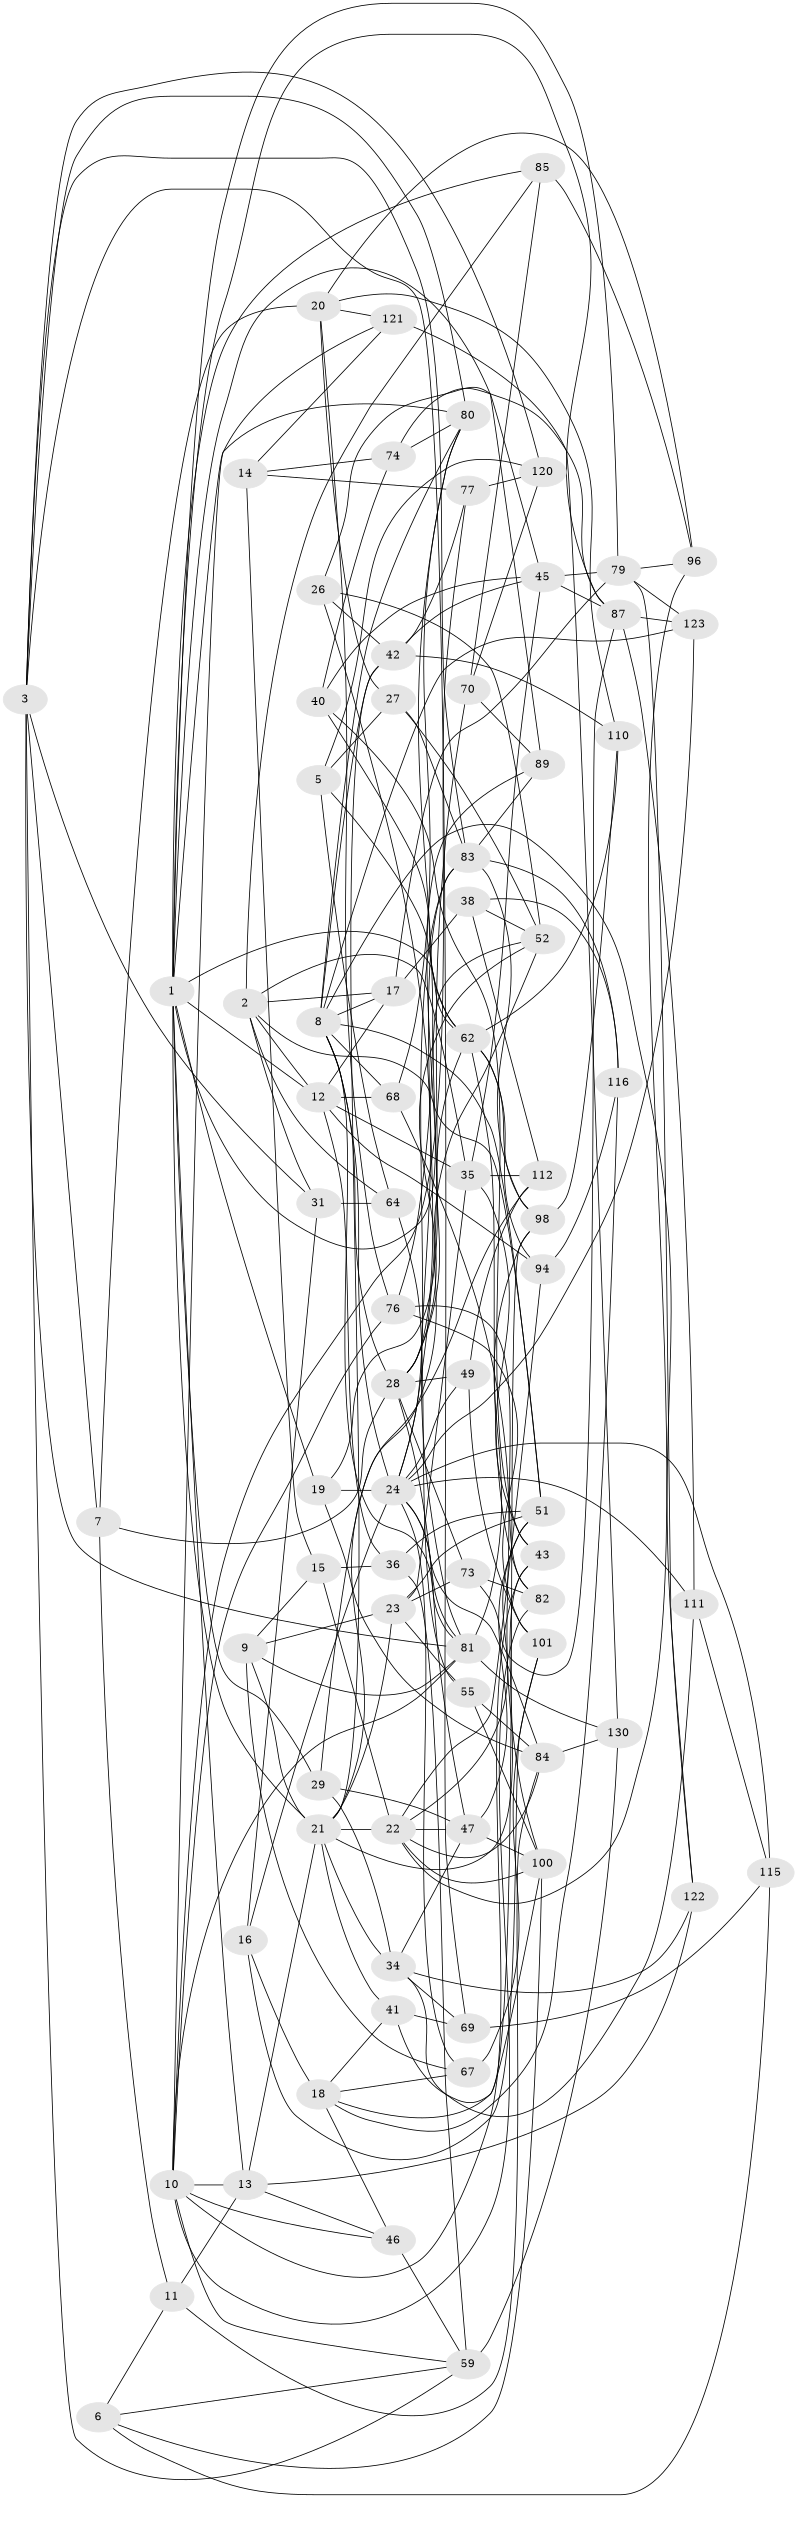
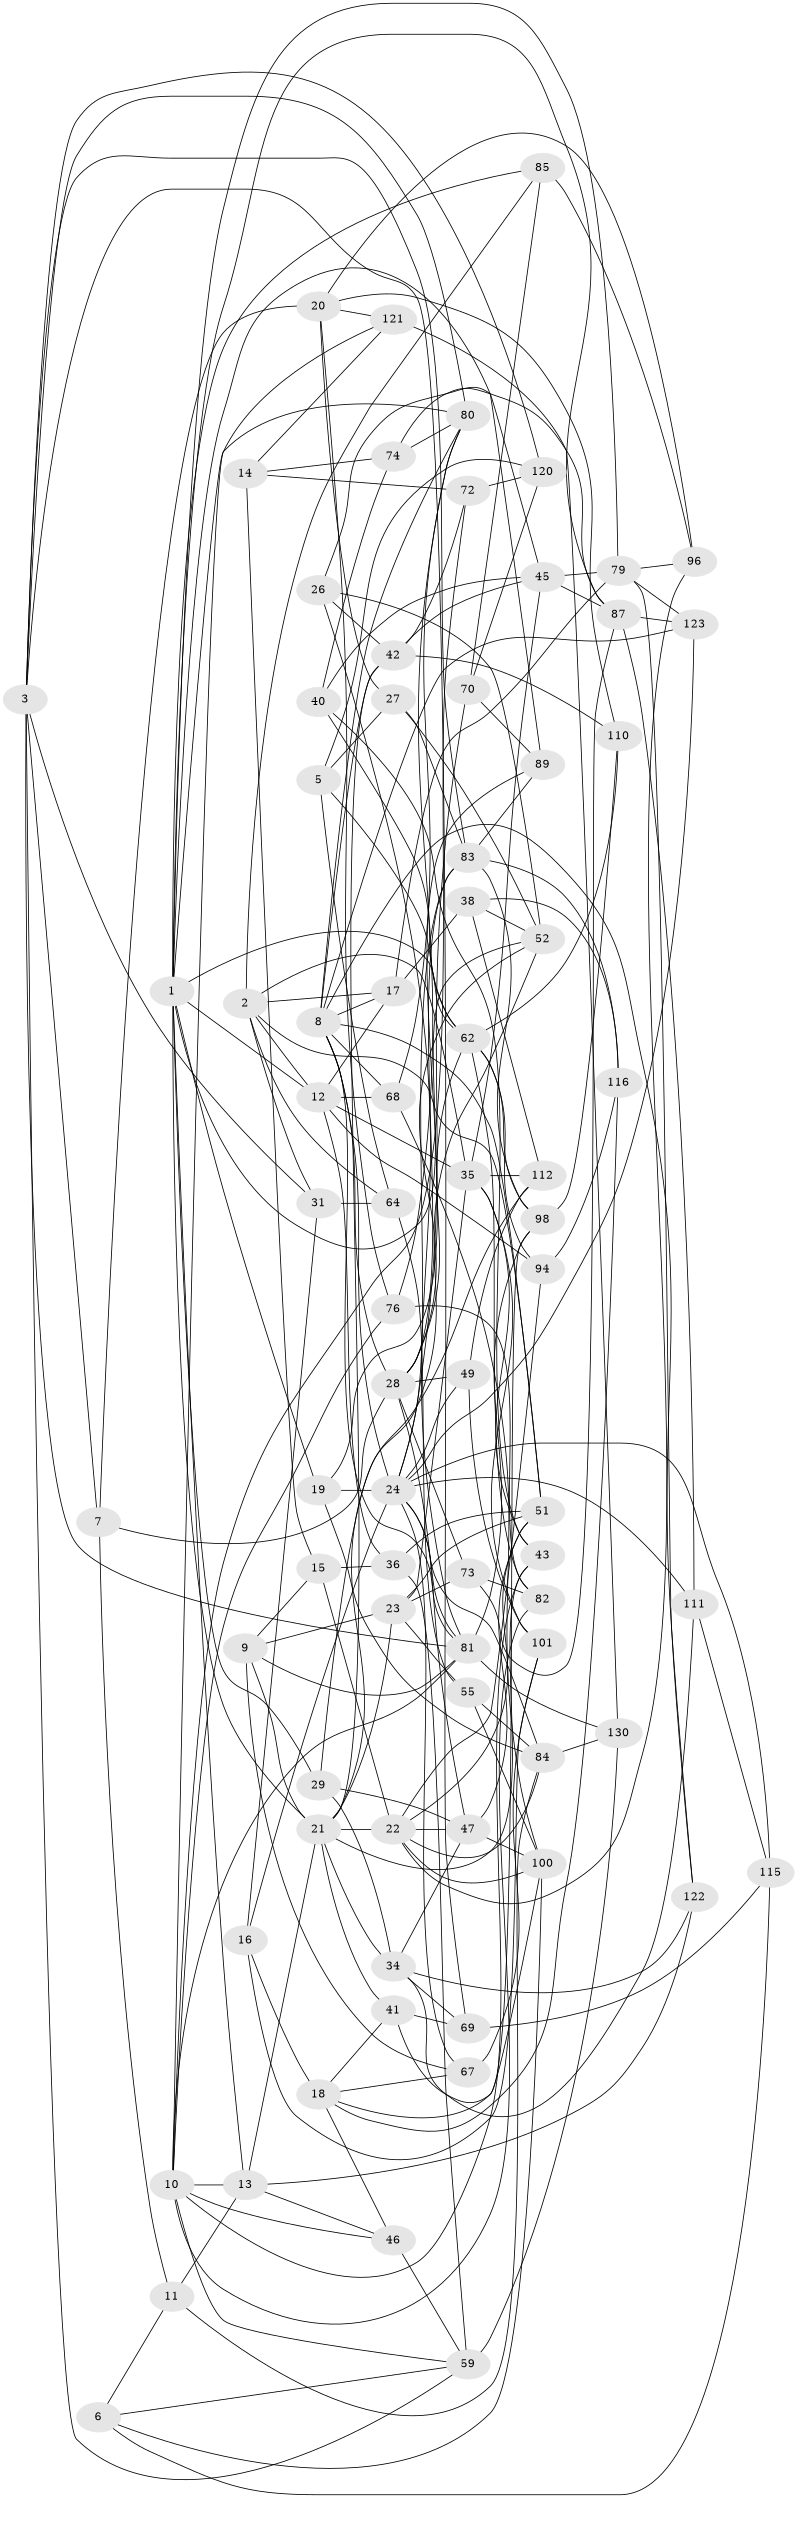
node "77": label "77" -> "72"
edge "76" -- "101": now "35" -- "101"
